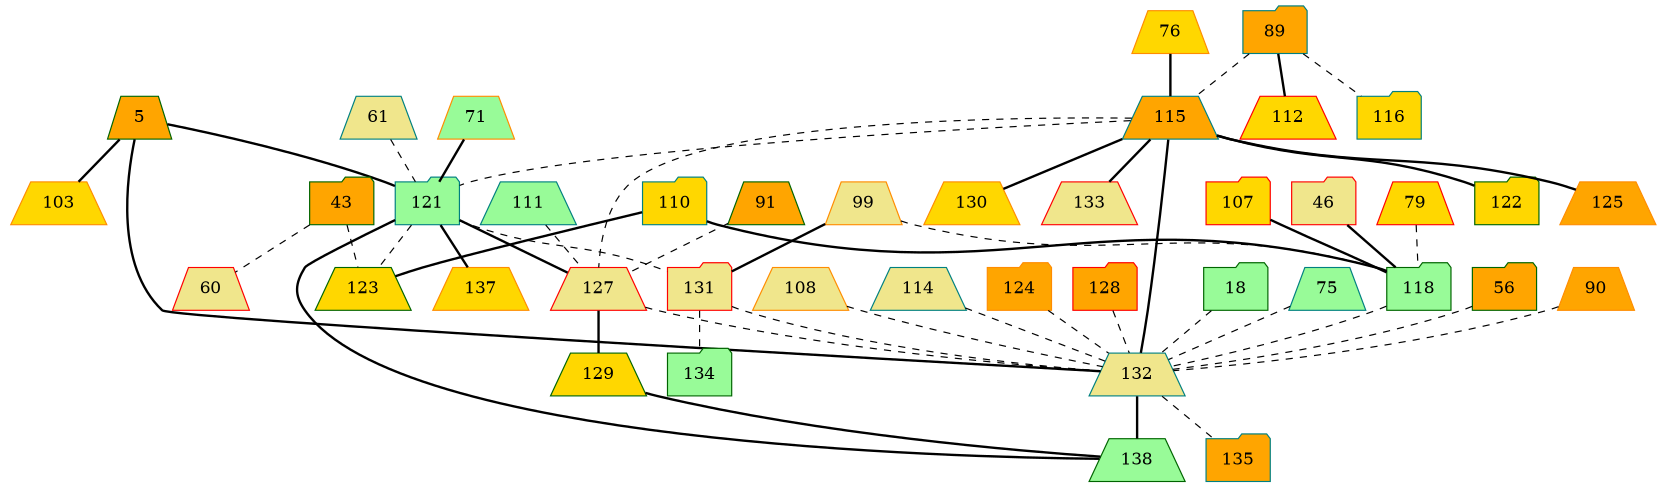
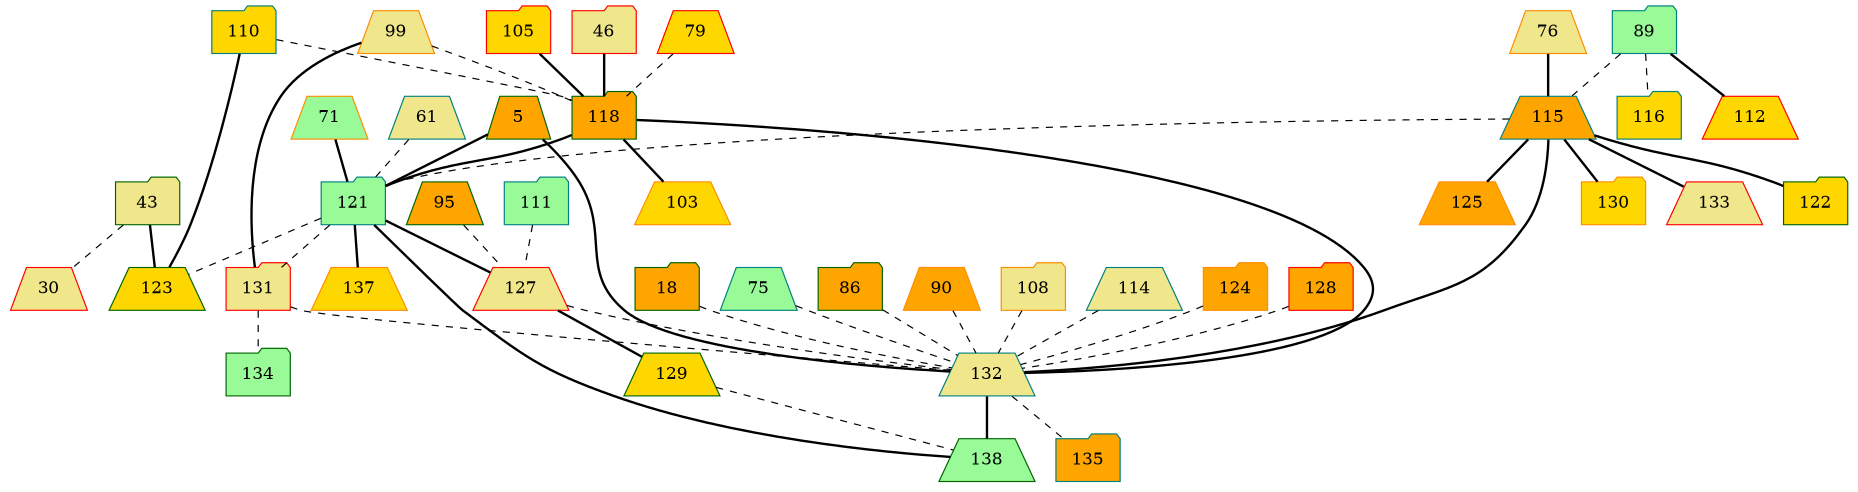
node "76": fillcolor gold -> khaki
node "89": fillcolor orange -> palegreen
edge "115" -- "127": removed
edge "118" -- "121": added
edge "5" -- "103": now "118" -- "103"
node "43": fillcolor orange -> khaki
node "111": shape trapezium -> folder
node "91": label "91" -> "95"
node "130": shape trapezium -> folder
node "107": label "107" -> "105"
edge "43" -- "123": style dashed -> bold
edge "110" -- "118": style bold -> dashed
node "60": label "60" -> "30"
node "108": shape trapezium -> folder
node "18": fillcolor palegreen -> orange
node "118": fillcolor palegreen -> orange
node "56": label "56" -> "86"
edge "118" -- "132": style dashed -> bold
edge "129" -- "138": style bold -> dashed
